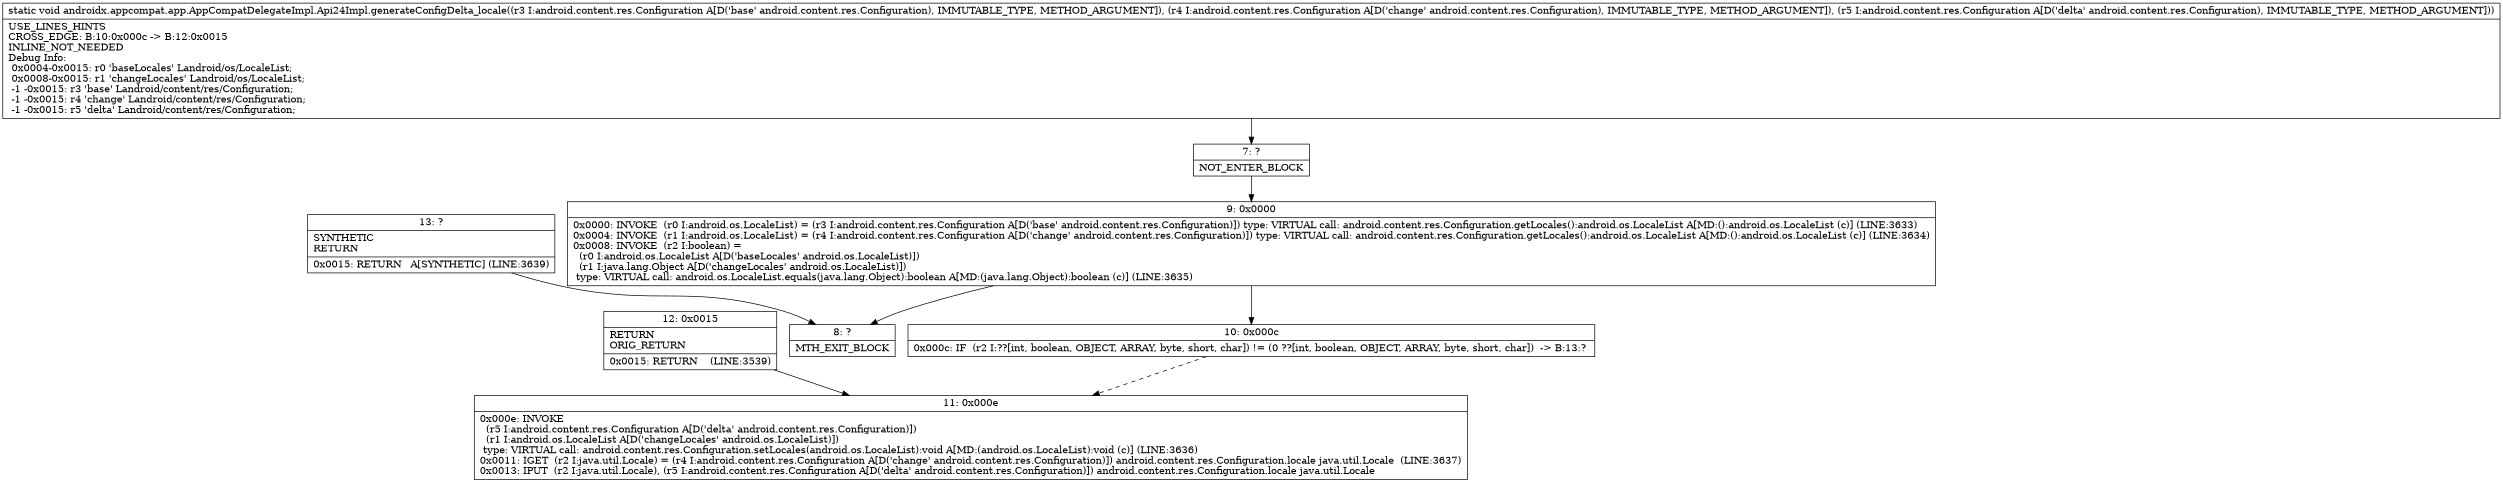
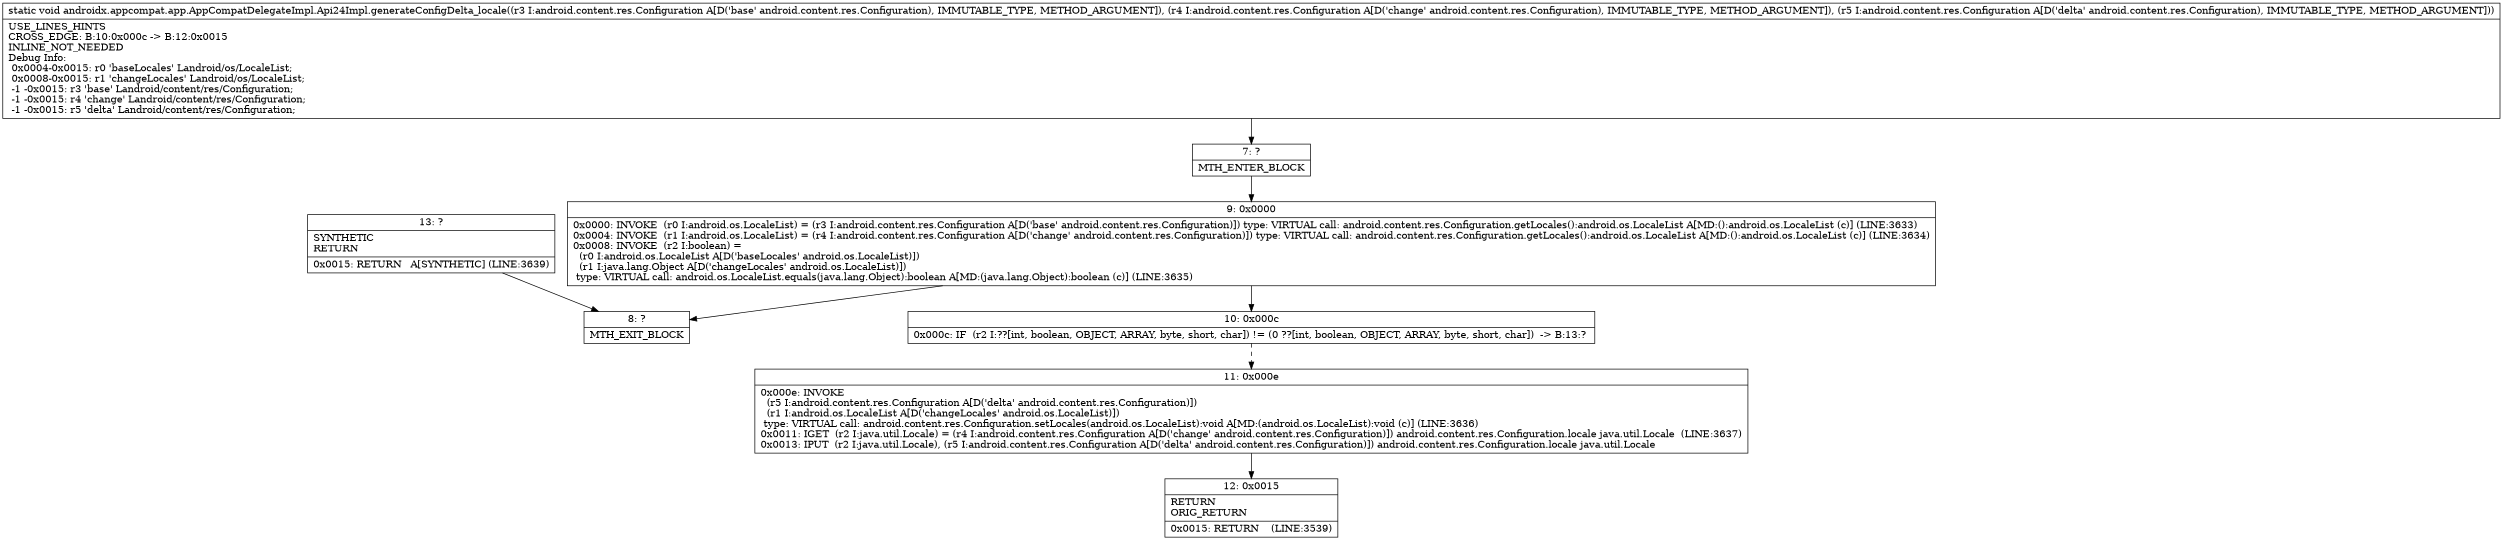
node "7: ?": text "NOT_ENTER_BLOCK" -> "MTH_ENTER_BLOCK"
edge "12: 0x0015" -> "11: 0x000e": reversed
